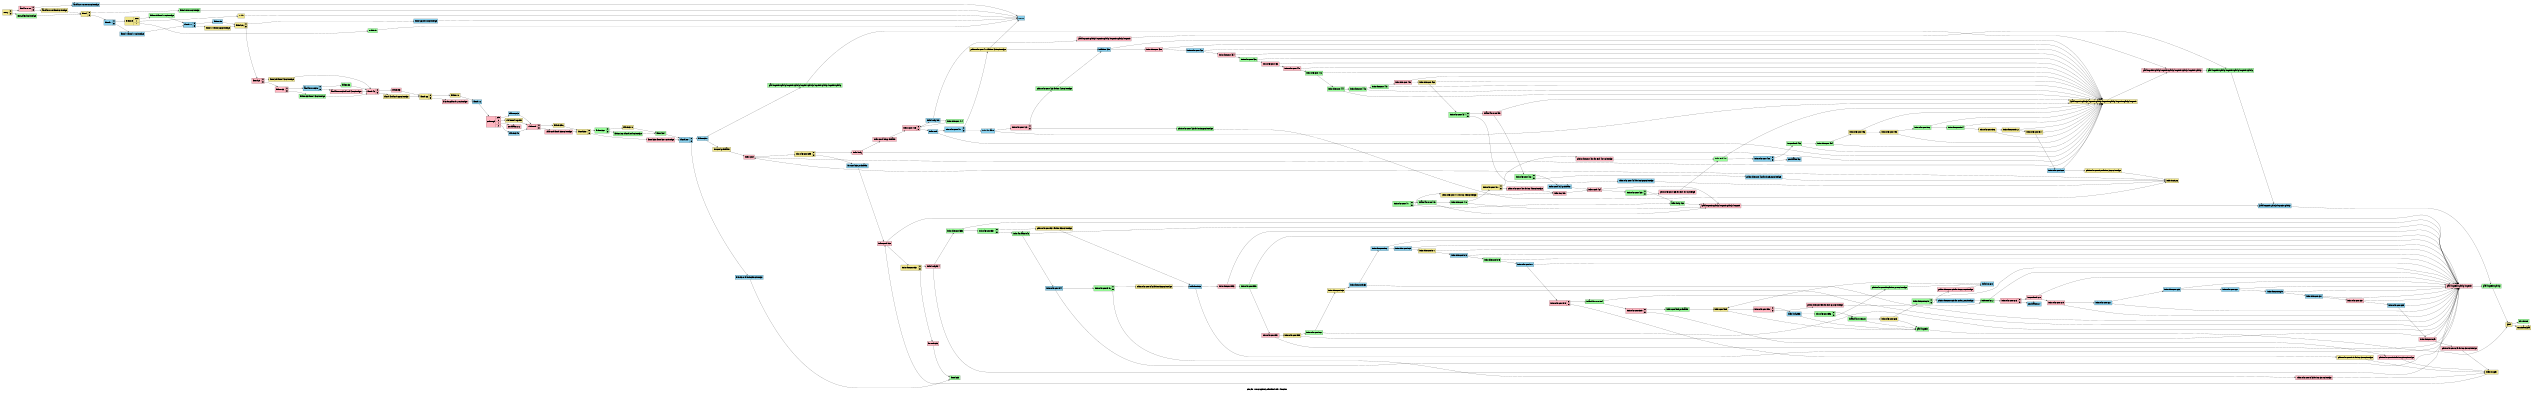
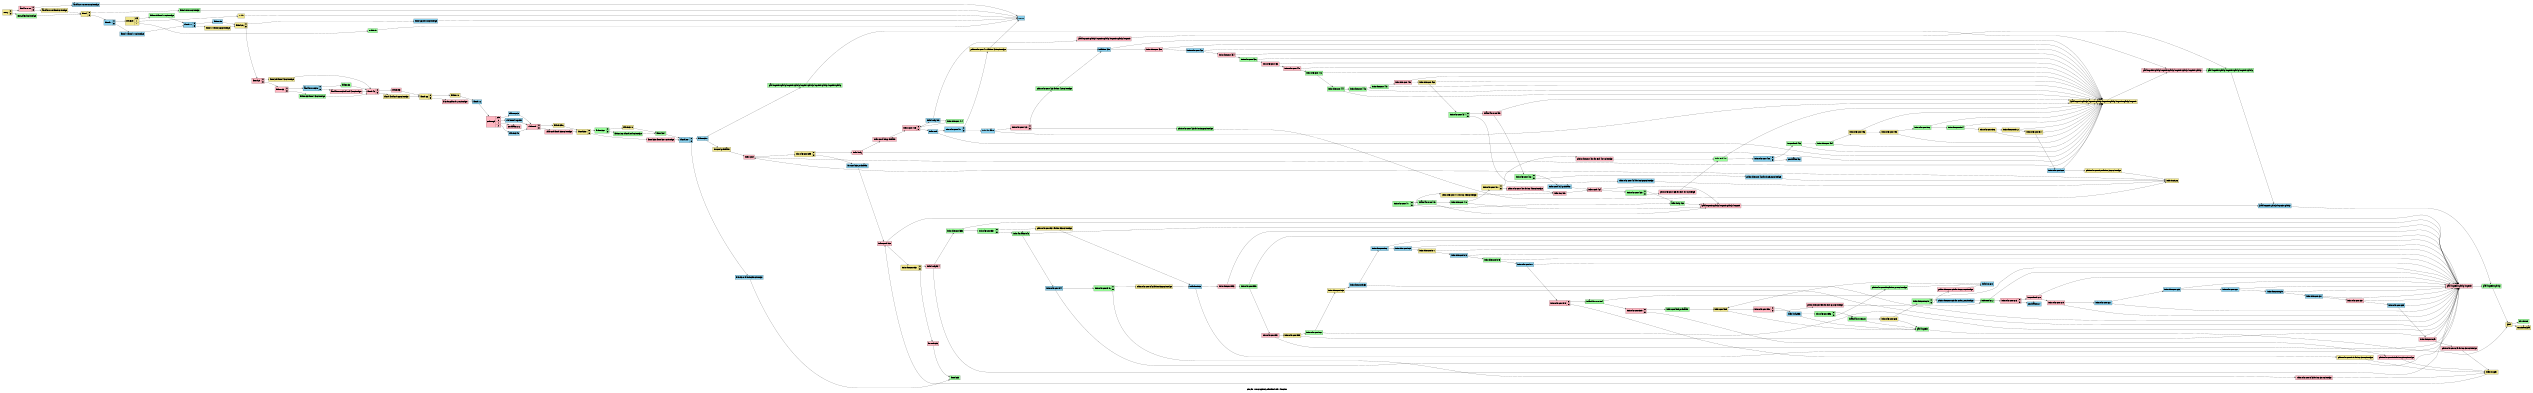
node "if.then.9": text "cont" -> "def"
node "while.end.loopexit": fillcolor khaki -> skyblue
